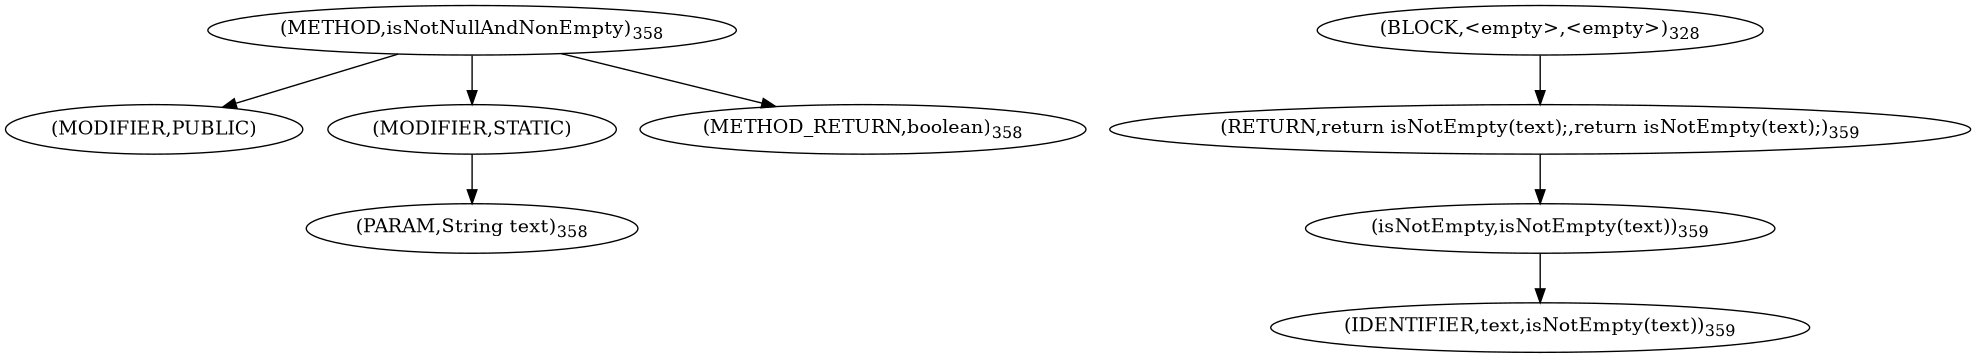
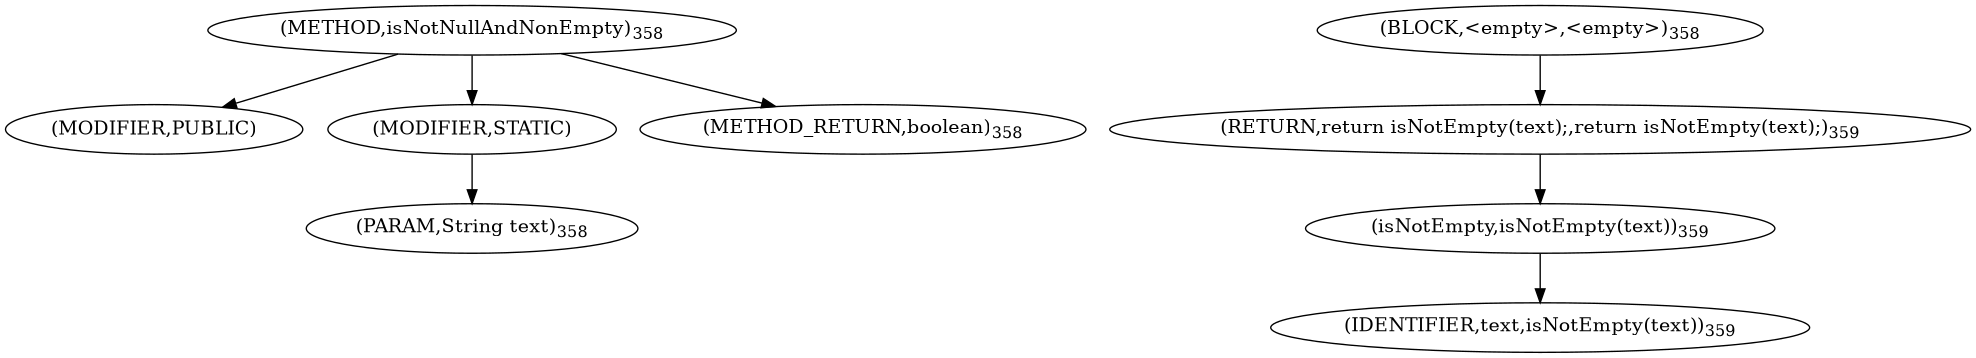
node "(BLOCK,<empty>,<empty>)": text "328" -> "358"
